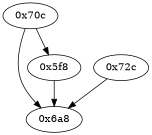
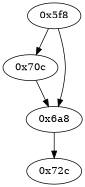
edge "0x70c" -> "0x5f8": reversed
edge "0x72c" -> "0x6a8": reversed
